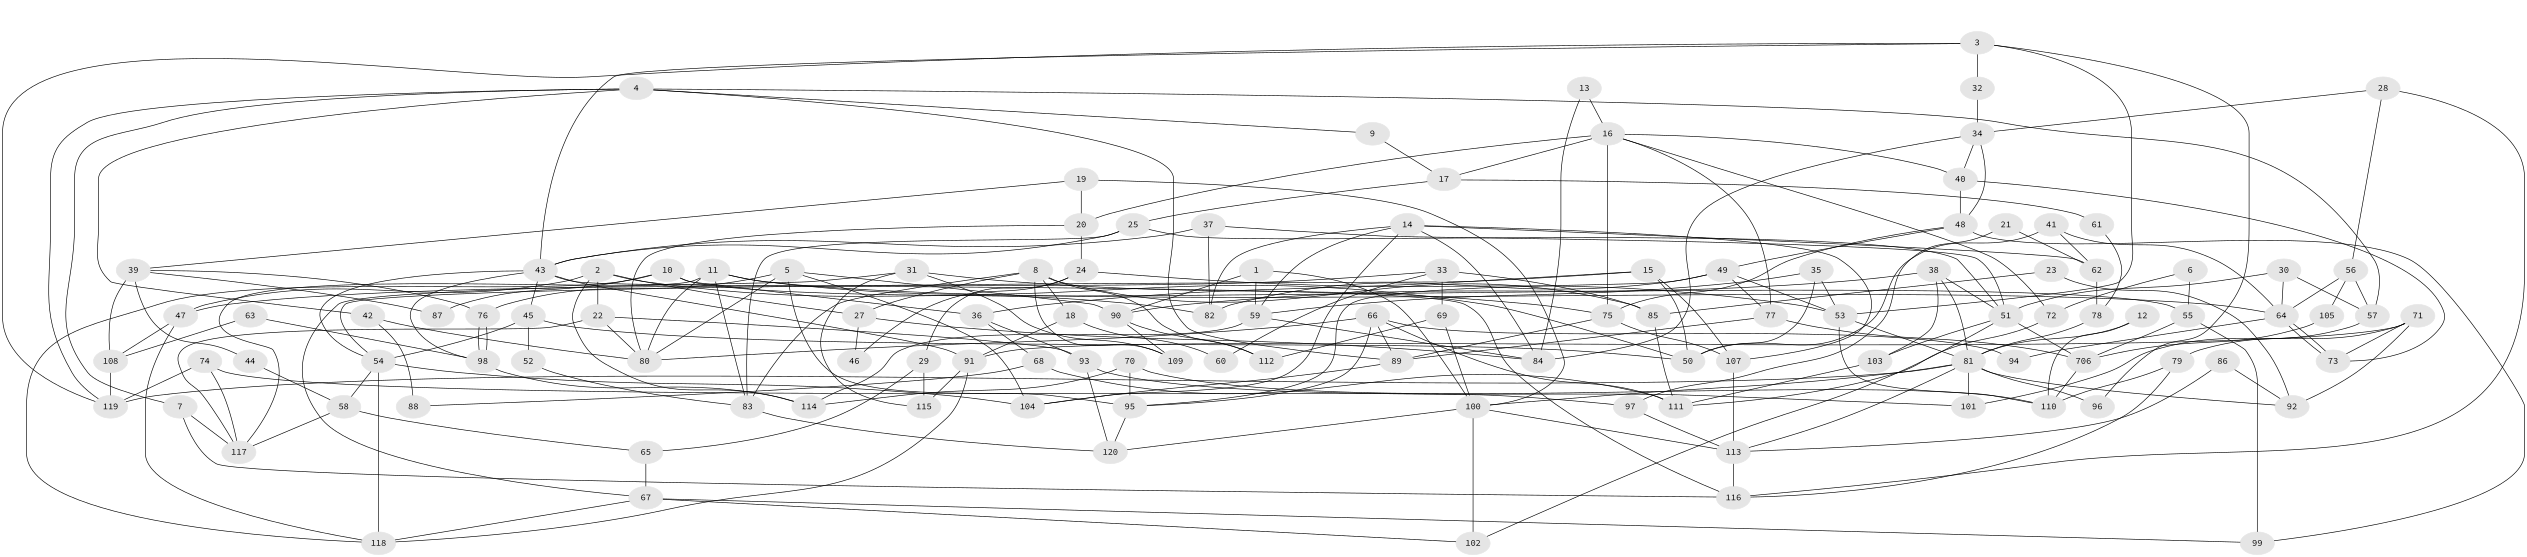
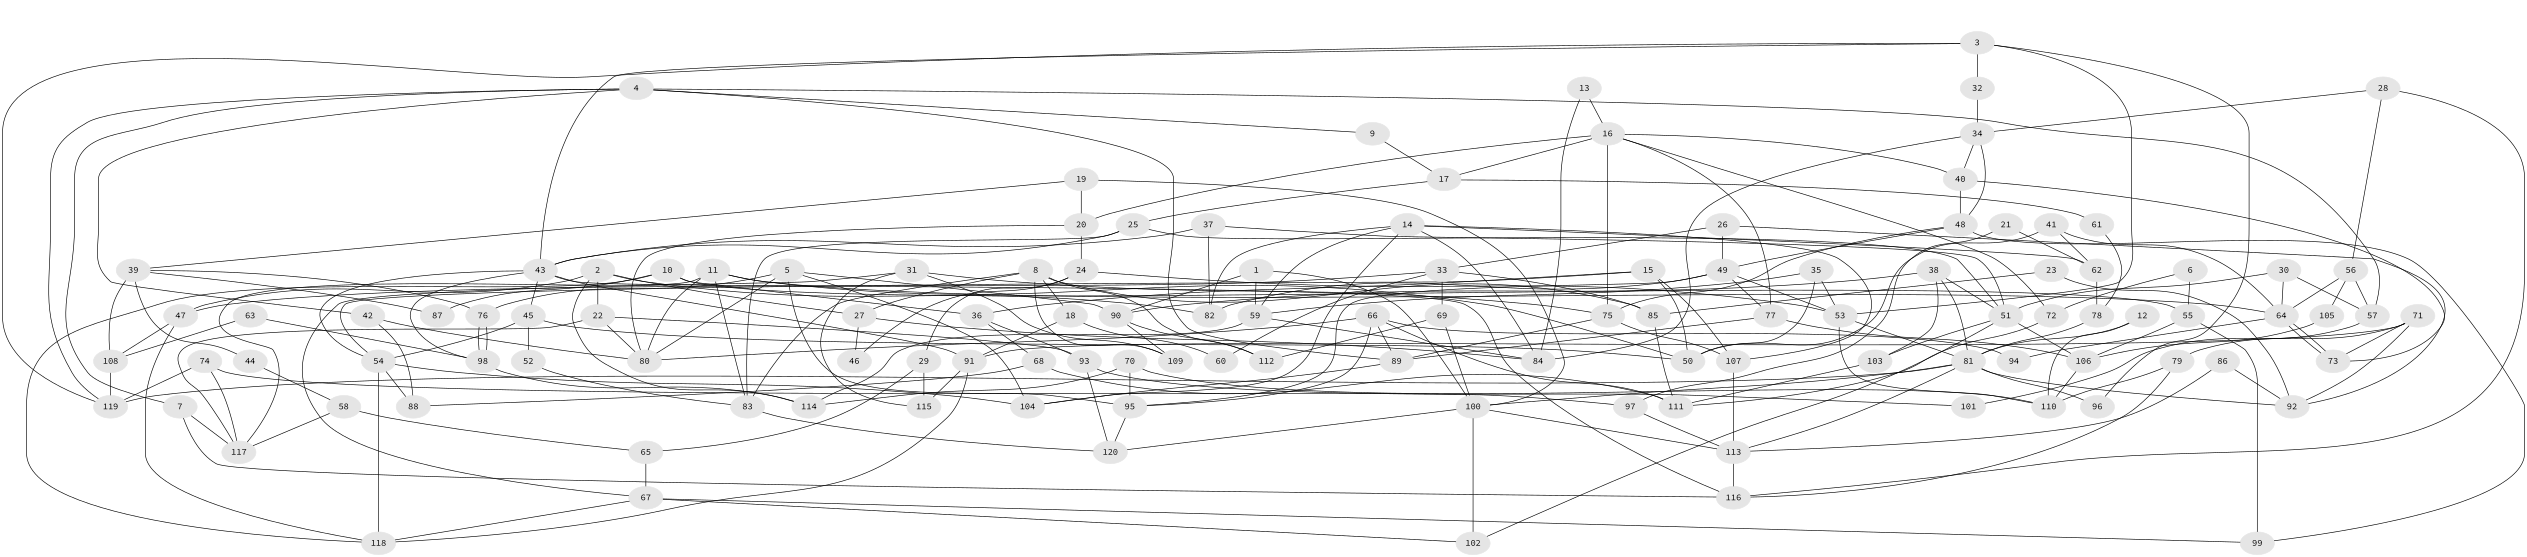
node "26": added
node "706": label "706" -> "106"
edge "81" -- "101": removed
edge "54" -- "58": now "54" -- "88"
